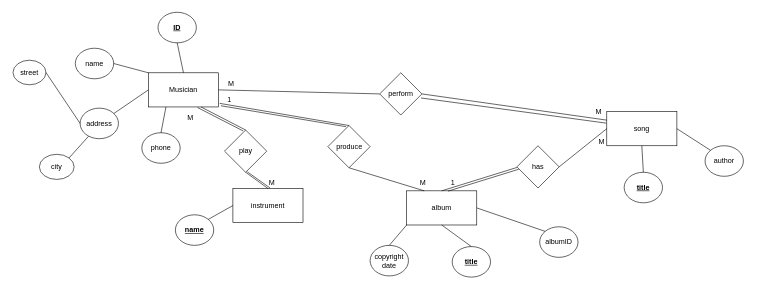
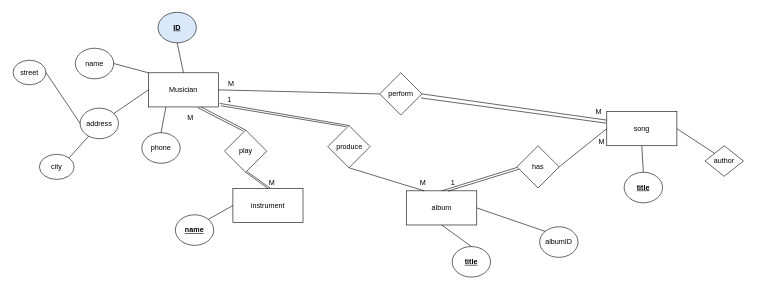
node "ID": fillcolor #ffffff -> #dae8fc
node "author": shape ellipse -> diamond
edge "album" -- "copyright date": removed
node "copyright date": removed
